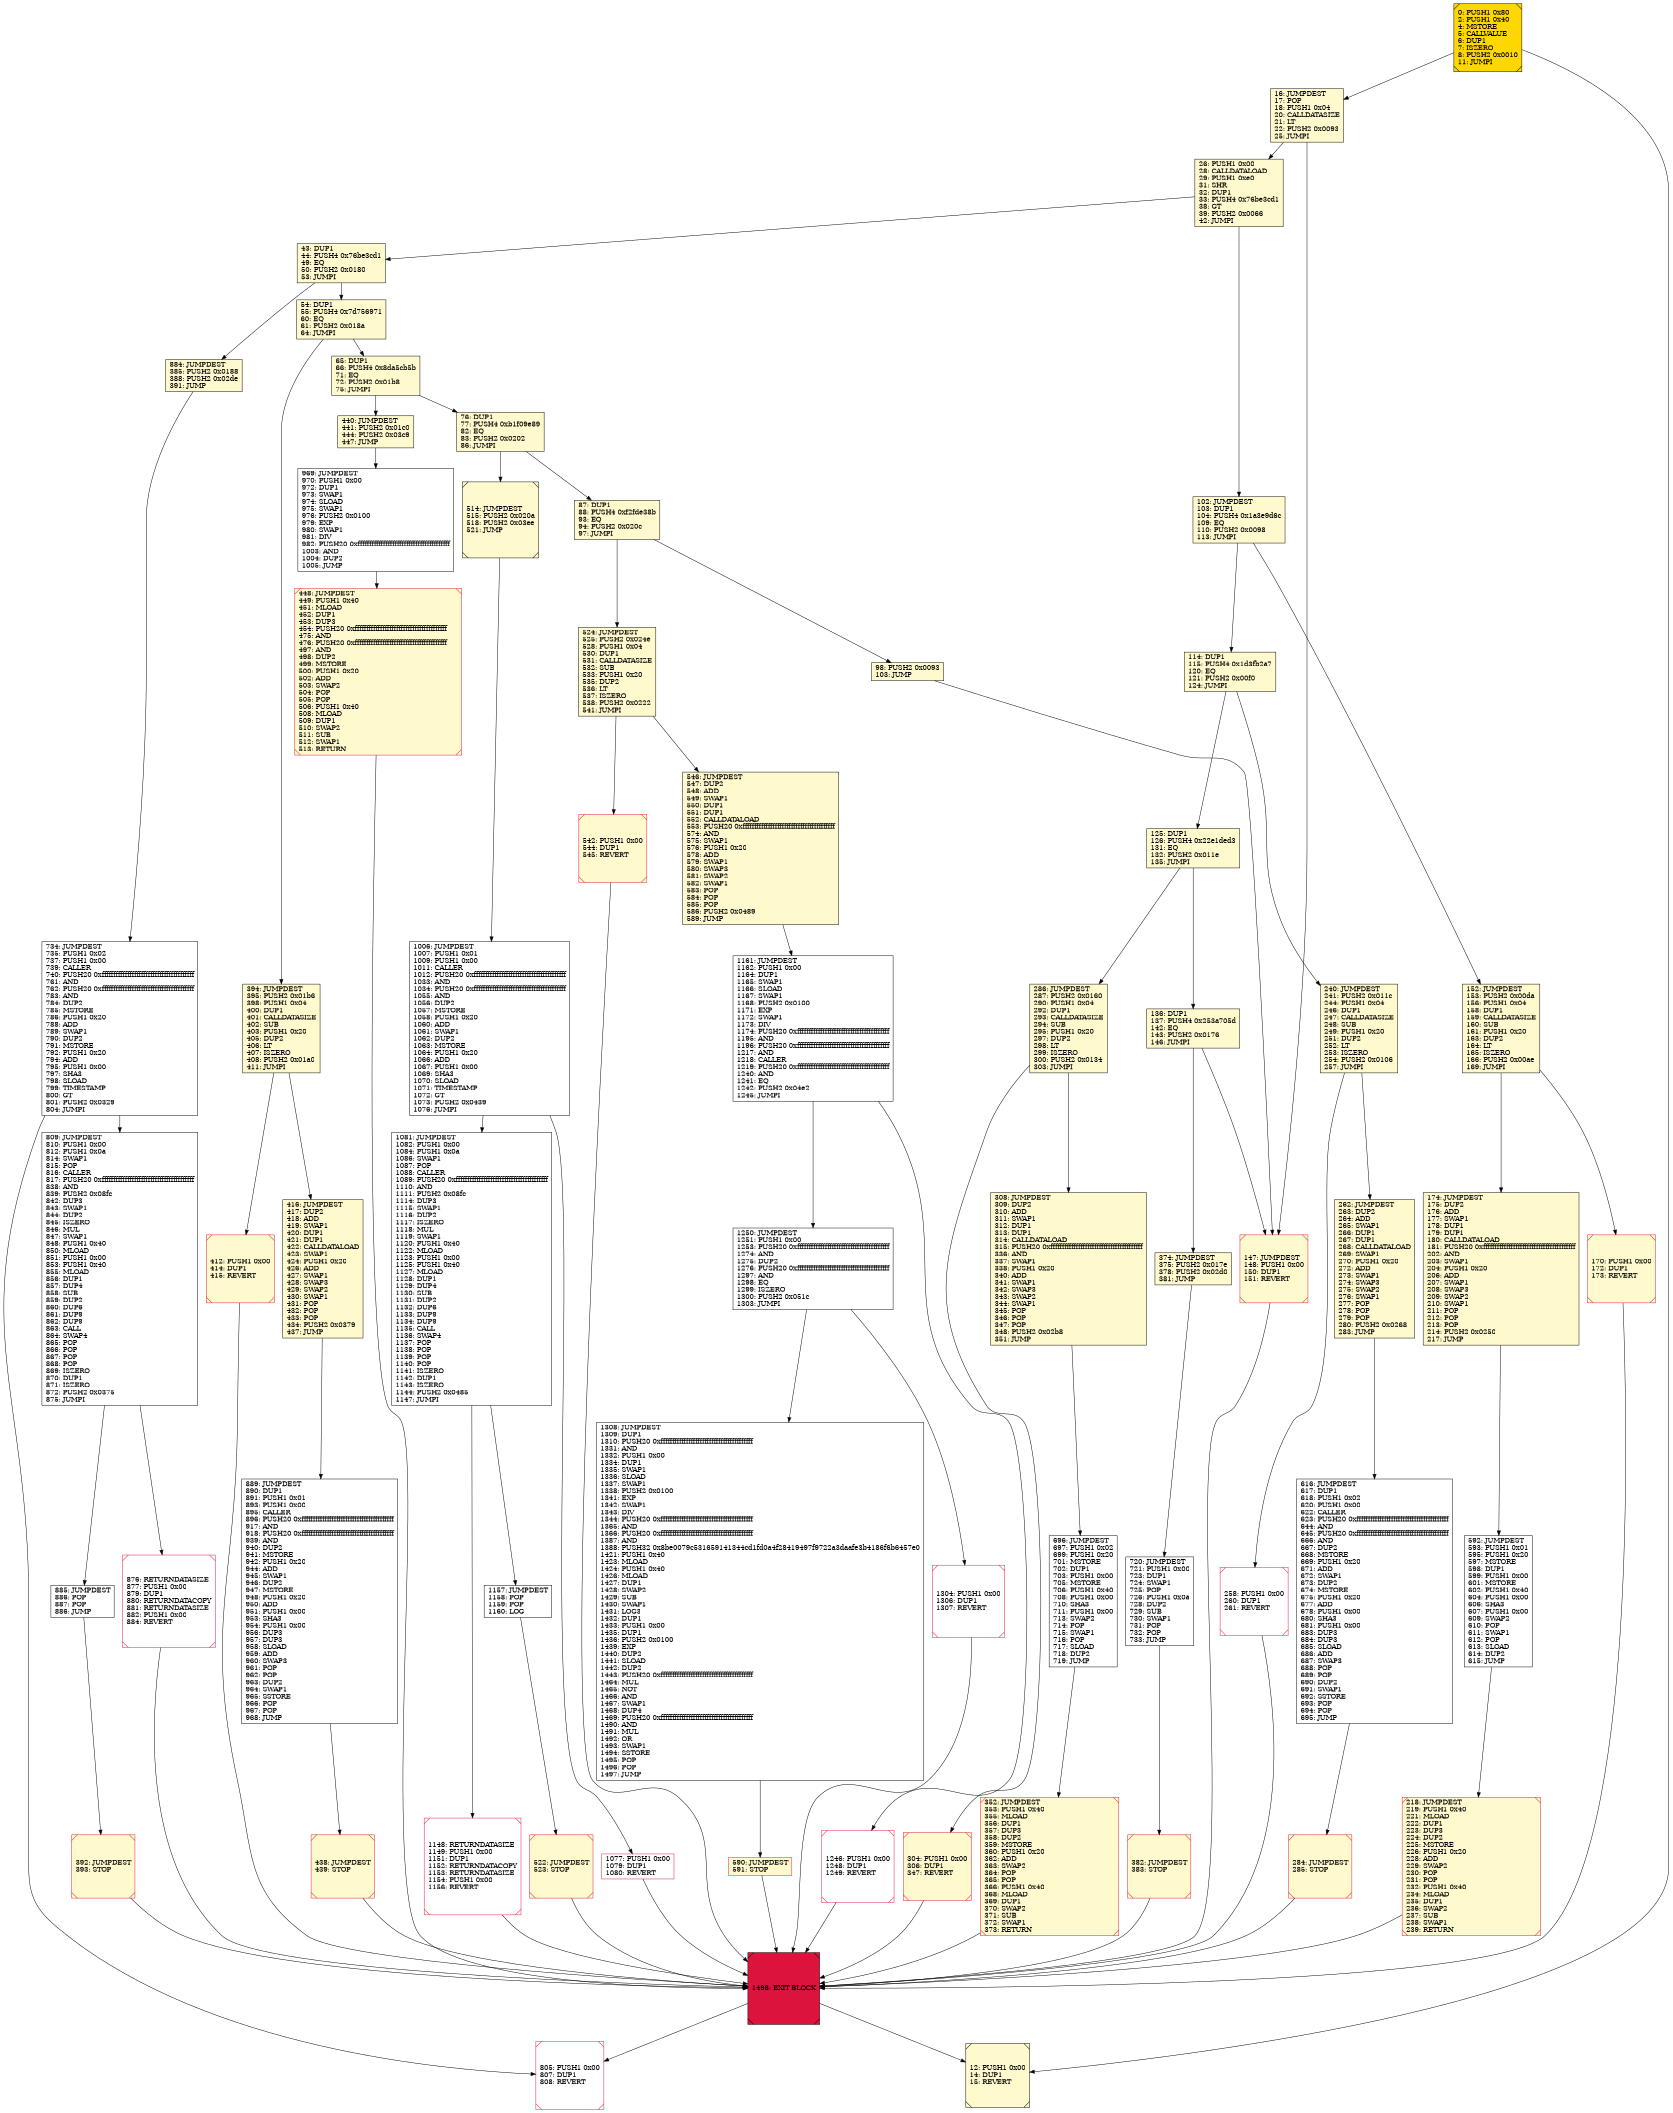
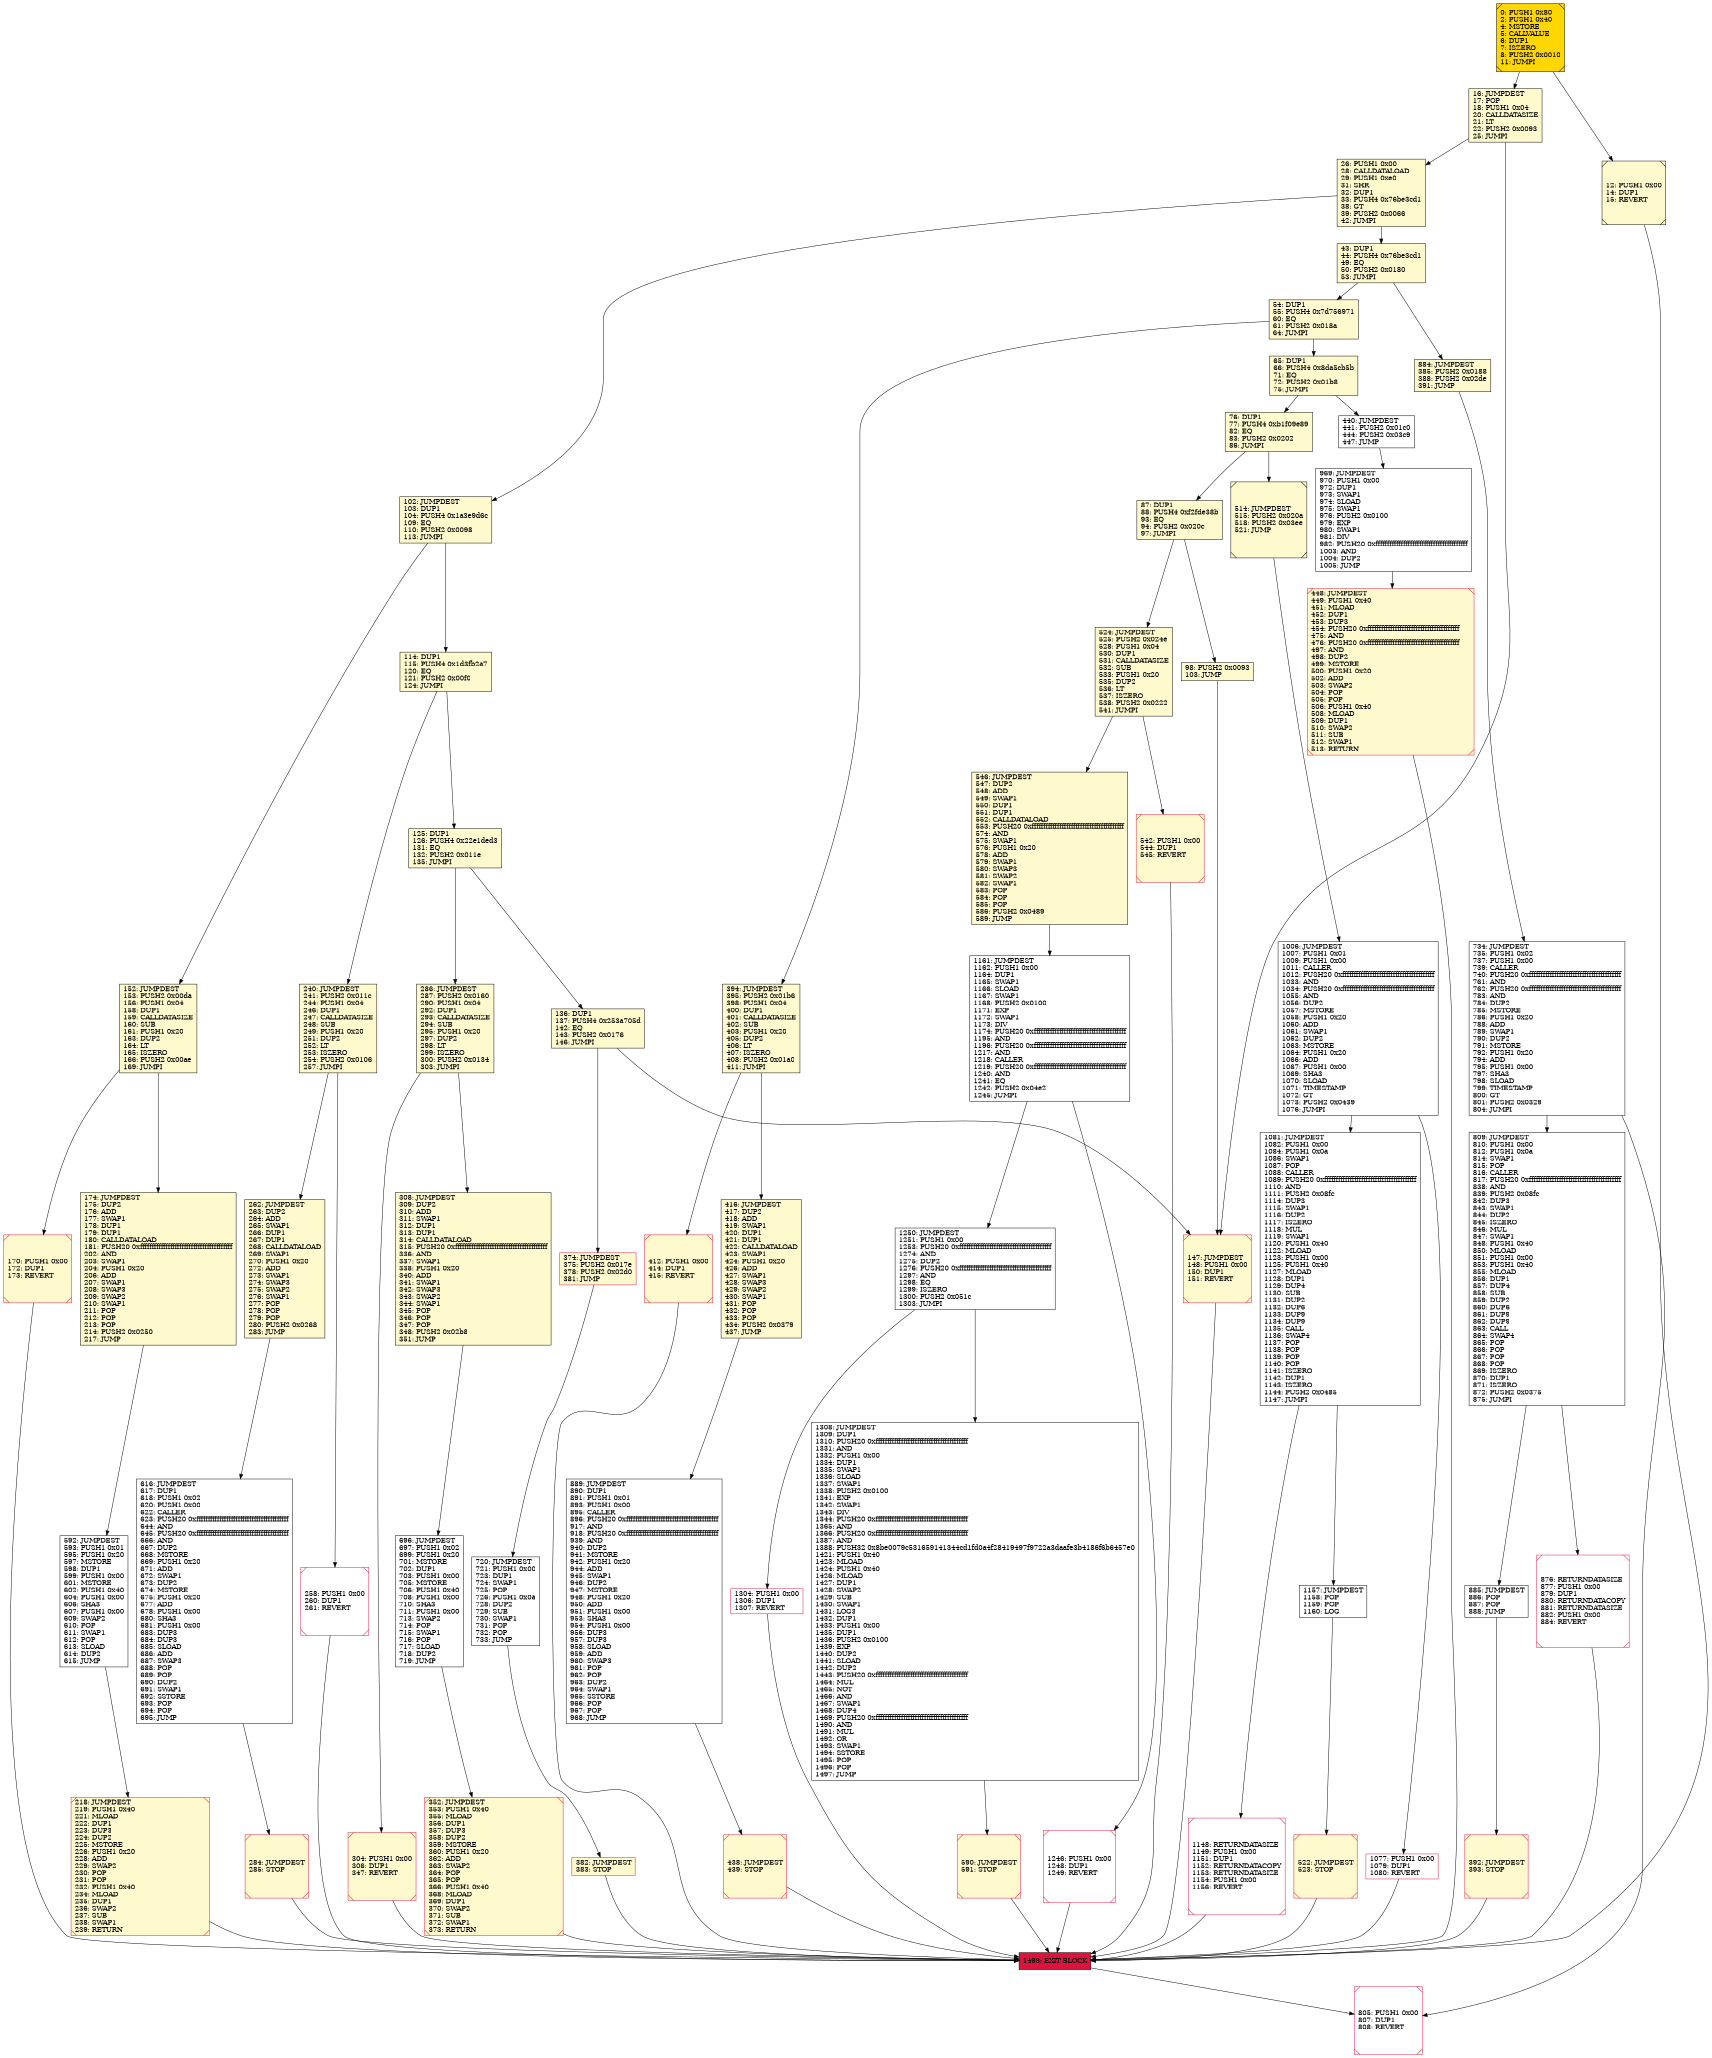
node "440: JUMPDEST 441: PUSH2 0x01c0 444: PUSH2 0x03c9 447: JUMP": fillcolor lemonchiffon -> white
node "374: JUMPDEST 375: PUSH2 0x017e 378: PUSH2 0x02d0 381: JUMP": color black -> crimson
node "885: JUMPDEST 886: POP 887: POP 886: JUMP": label "885: JUMPDEST 886: POP 887: POP 886: JUMP" -> "885: JUMPDEST 886: POP 887: POP 888: JUMP"
node "1304: PUSH1 0x00 1306: DUP1 1307: REVERT": shape Msquare -> box
node "590: JUMPDEST 591: STOP": shape box -> Msquare
node "382: JUMPDEST 383: STOP": shape Msquare -> box
node "1498: EXIT BLOCK": shape Msquare -> box
edge "1498: EXIT BLOCK" -> "12: PUSH1 0x00 14: DUP1 15: REVERT": reversed
